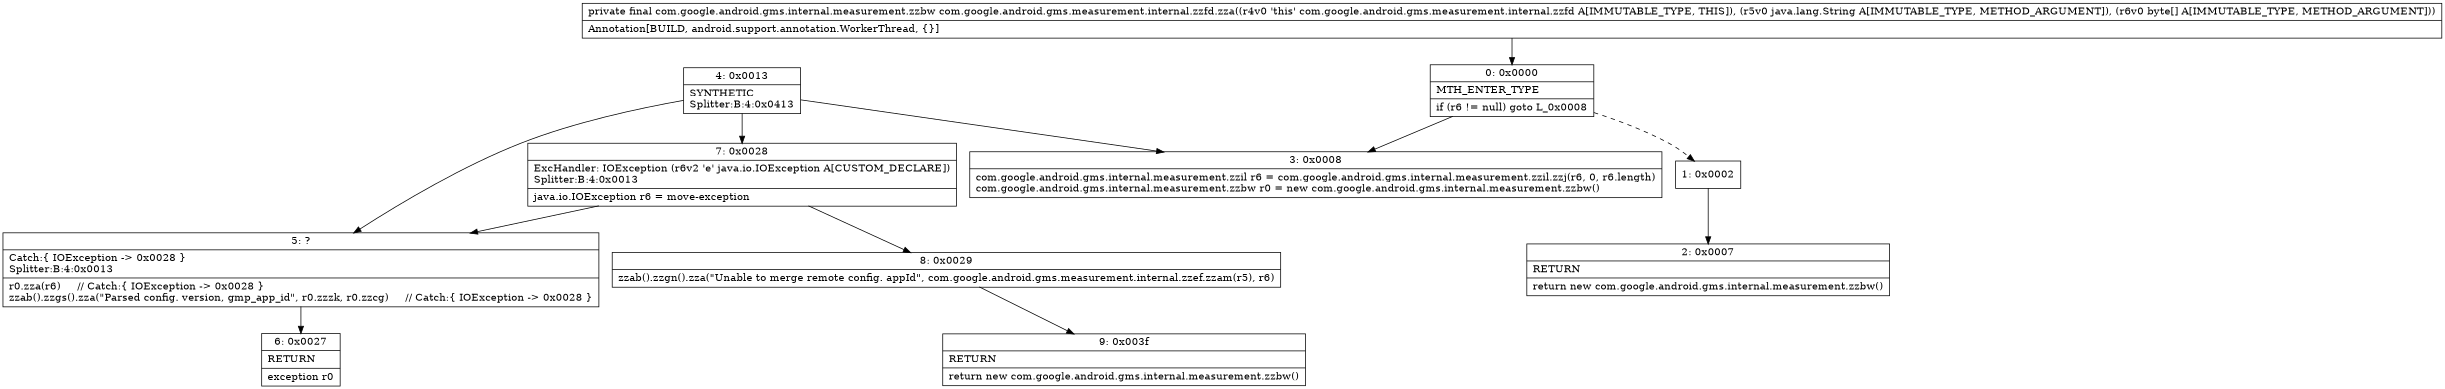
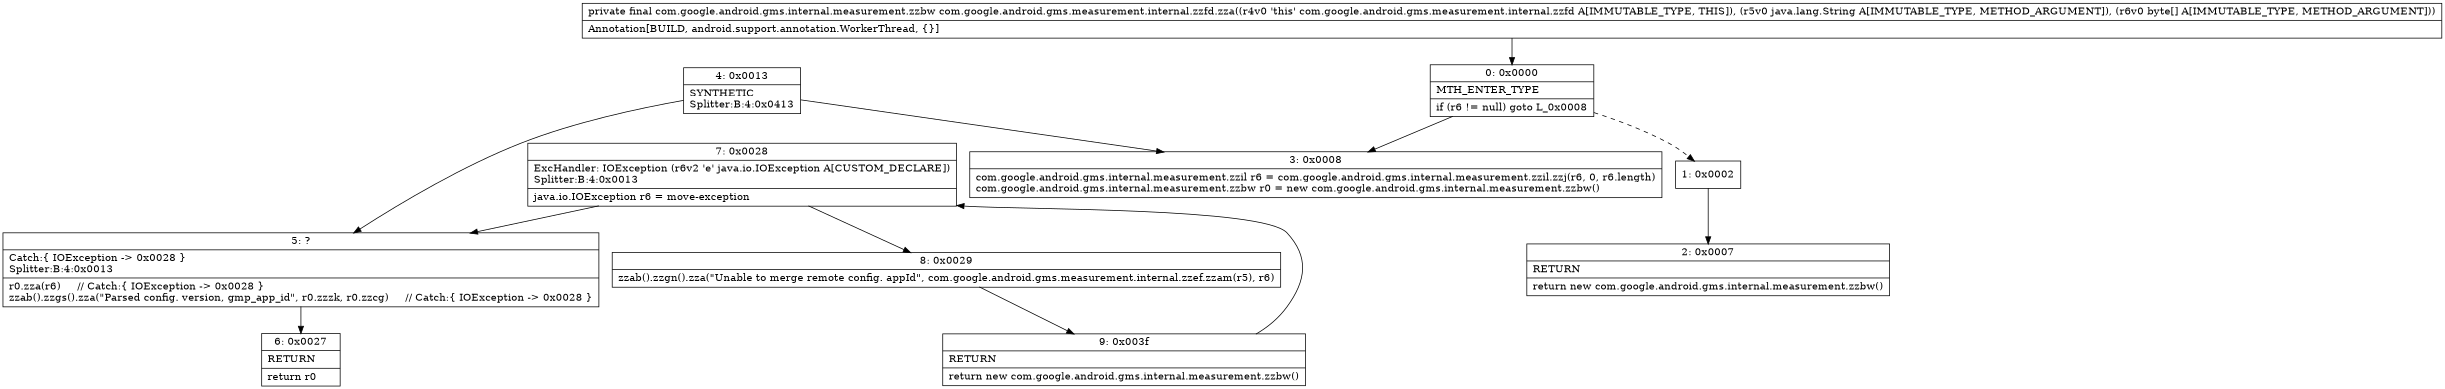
edge "4: 0x0013" -> "7: 0x0028": now "9: 0x003f" -> "7: 0x0028"
node "6: 0x0027": text "exception r0" -> "return r0"
